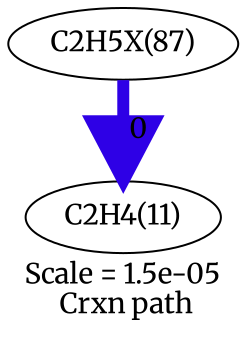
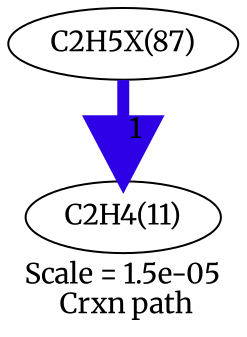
edge "C2H5X(87)" -> "C2H4(11)": label " 0" -> " 1"
